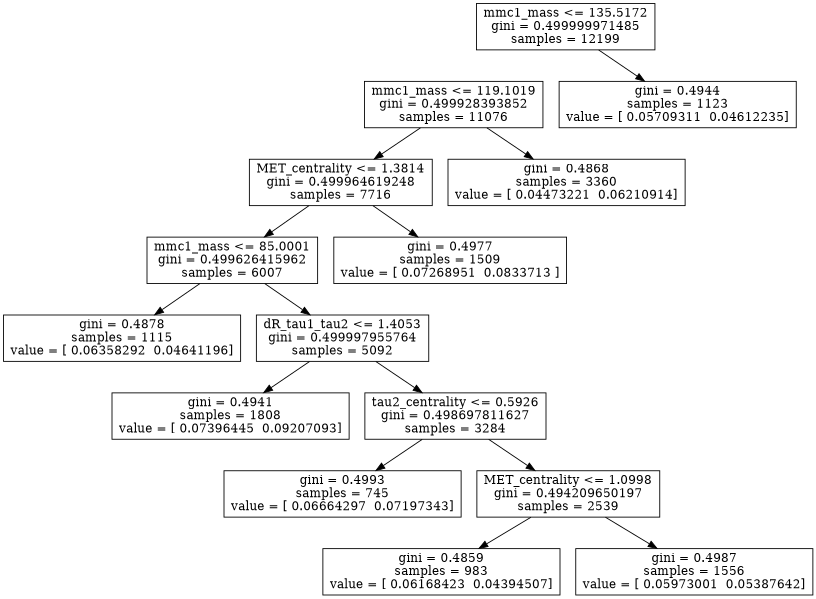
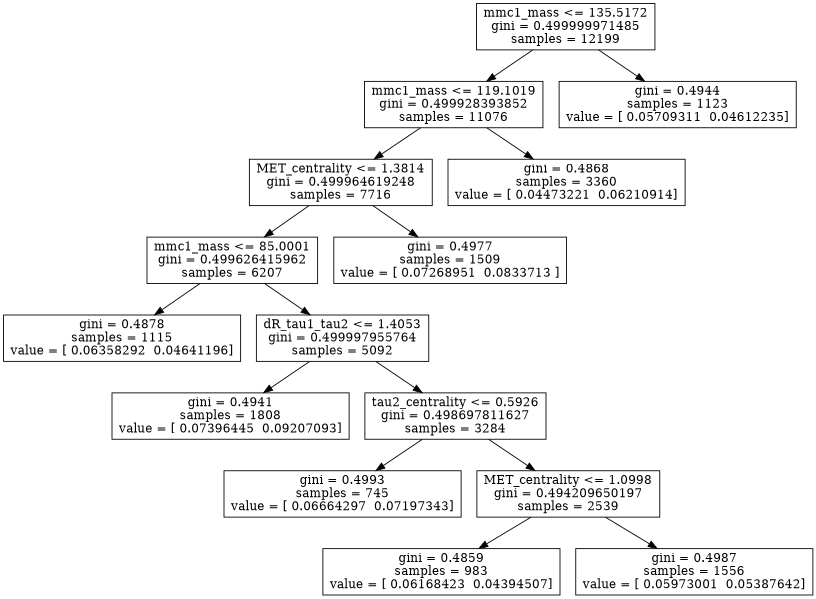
edge "mmc1_mass <= 135.5172 gini = 0.499999971485 samples = 12199" -> "mmc1_mass <= 119.1019 gini = 0.499928393852 samples = 11076": added
node "mmc1_mass <= 85.0001 gini = 0.499626415962 samples = 6007": label "mmc1_mass <= 85.0001 gini = 0.499626415962 samples = 6007" -> "mmc1_mass <= 85.0001 gini = 0.499626415962 samples = 6207"
